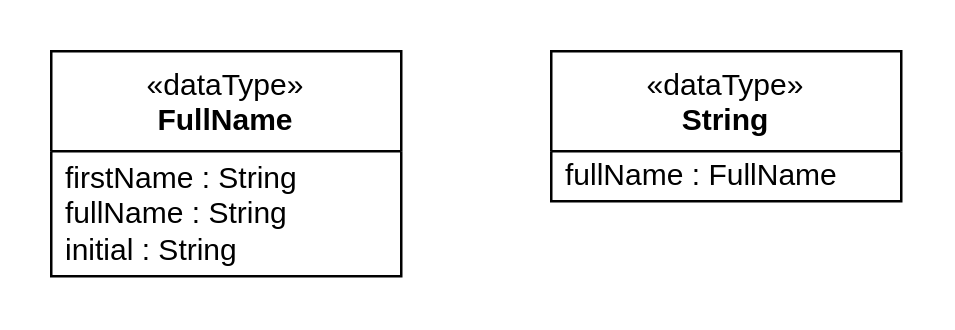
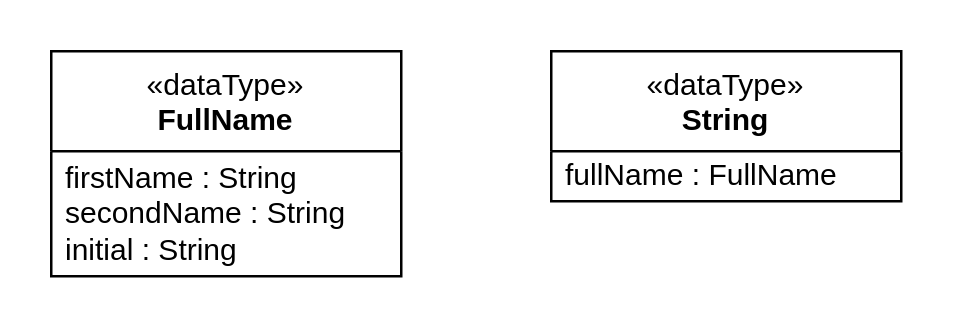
node "firstName : String fullName : String initial : String": label "firstName : String fullName : String initial : String" -> "firstName : String secondName : String initial : String"
